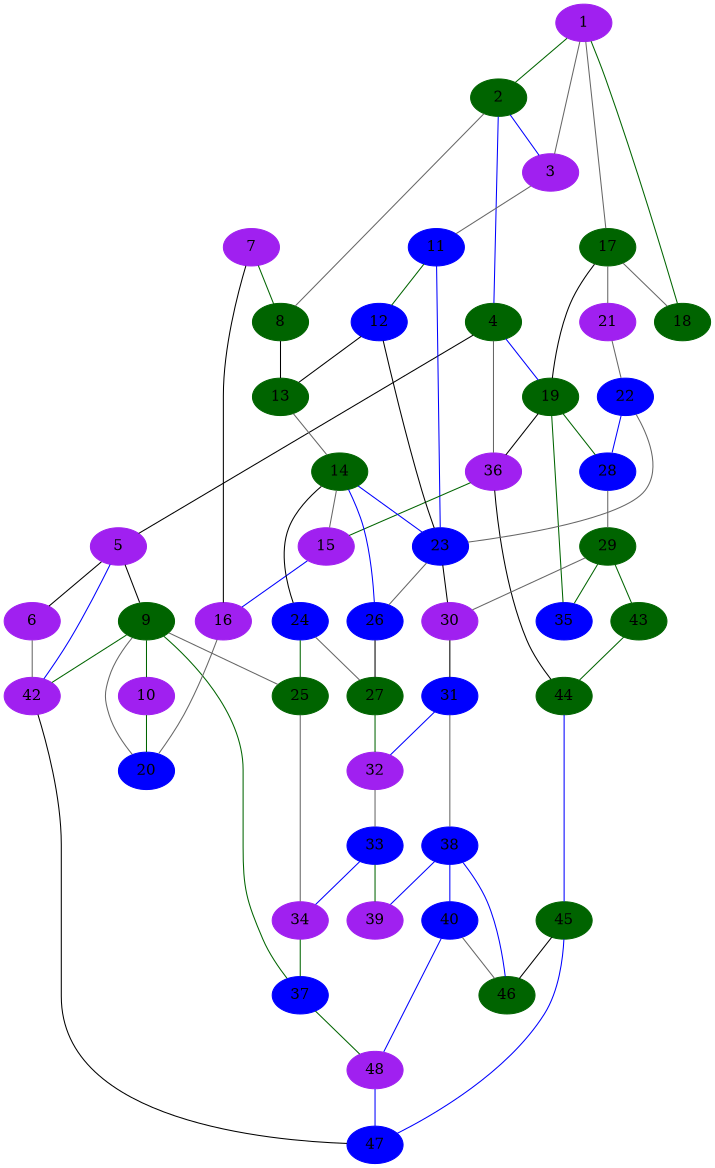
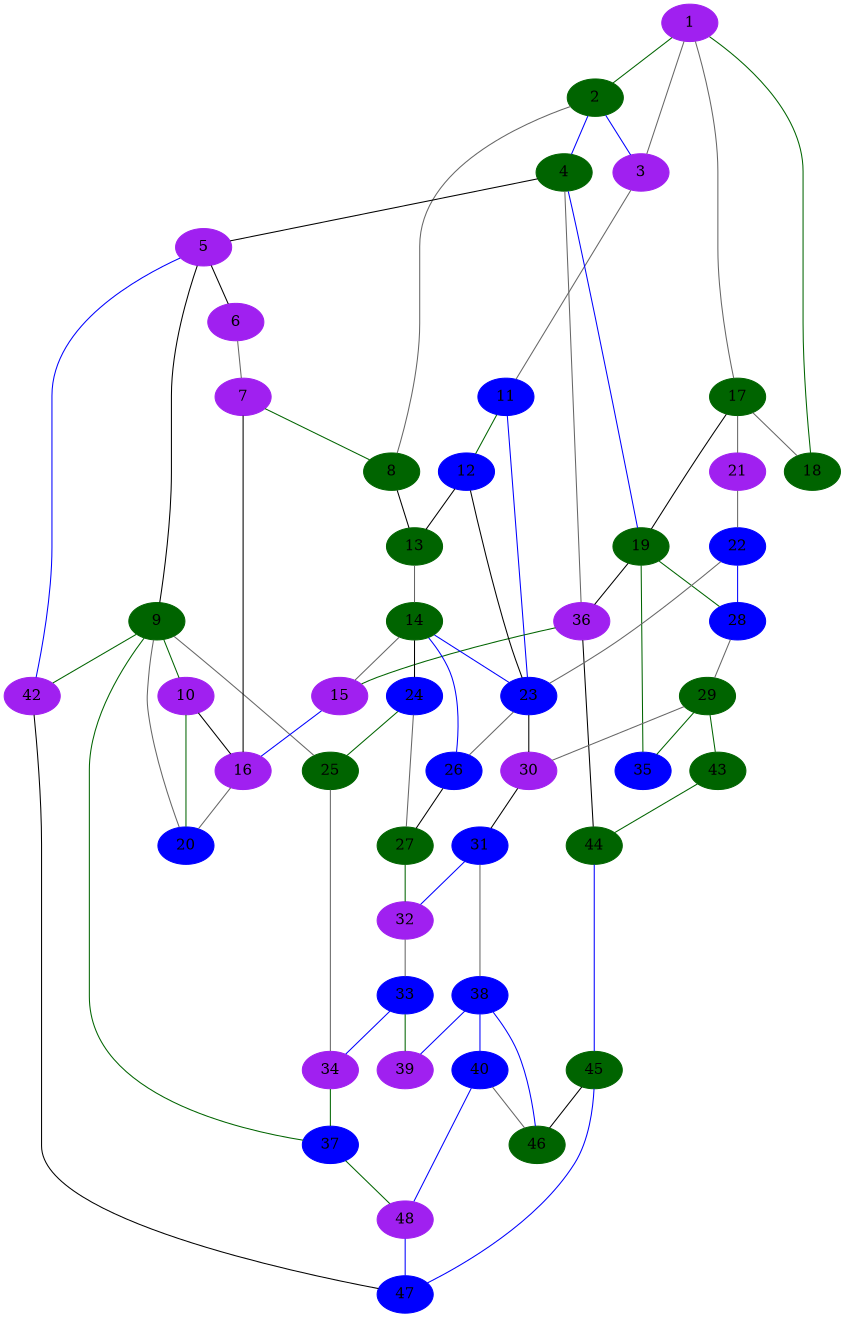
edge "6" -- "42": now "6" -- "7"
edge "10" -- "16": added
